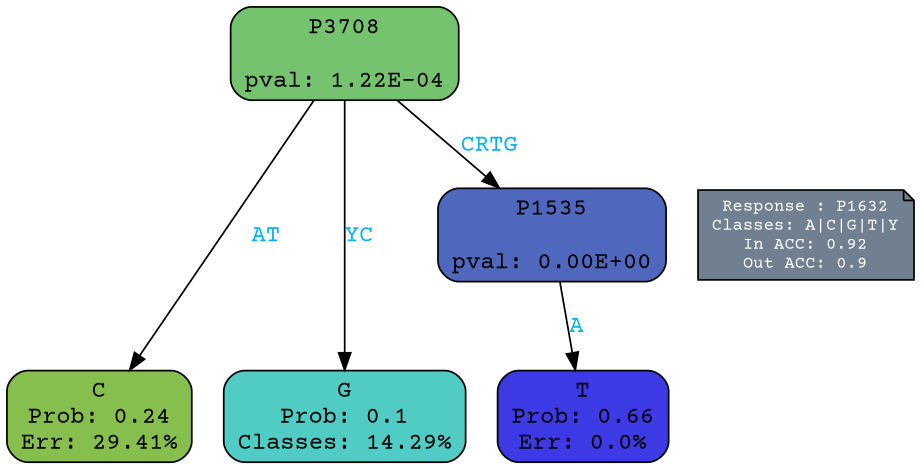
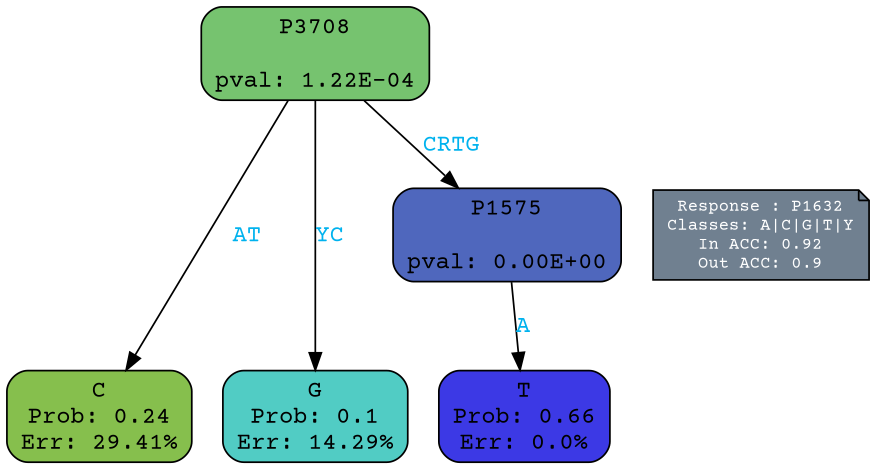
node "P1535 pval: 0.00E+00": label "P1535 pval: 0.00E+00" -> "P1575 pval: 0.00E+00"
node "G Prob: 0.1 Classes: 14.29%": label "G Prob: 0.1 Classes: 14.29%" -> "G Prob: 0.1 Err: 14.29%"
